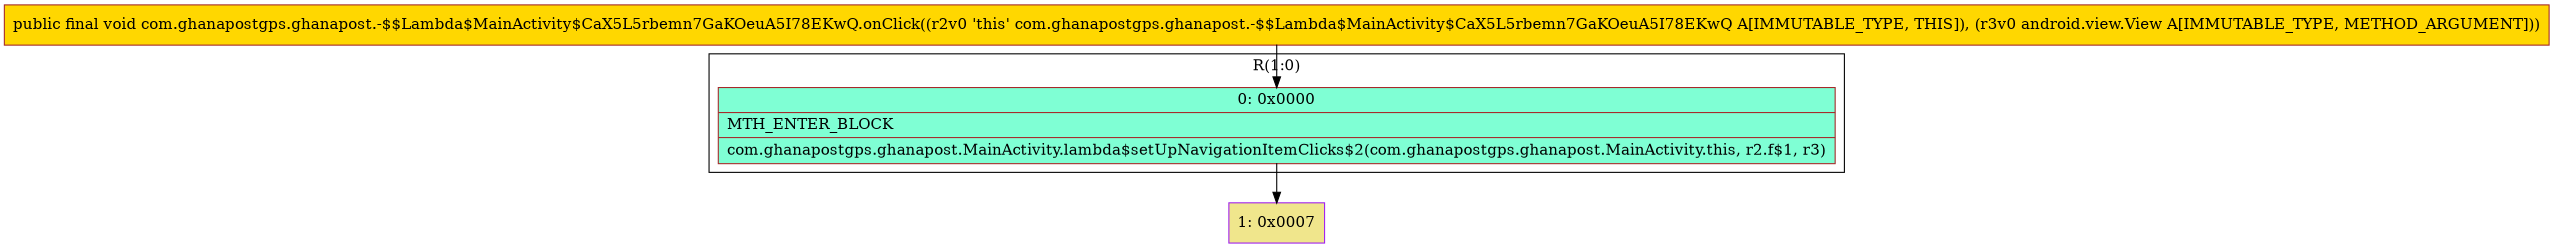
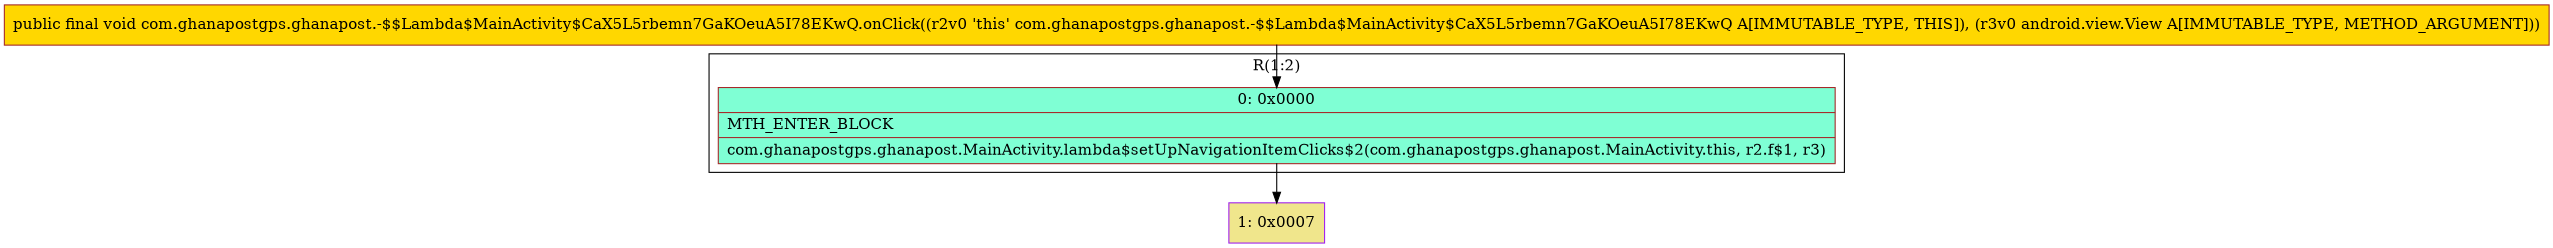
cluster "R(1:0)": label "R(1:0)" -> "R(1:2)"
